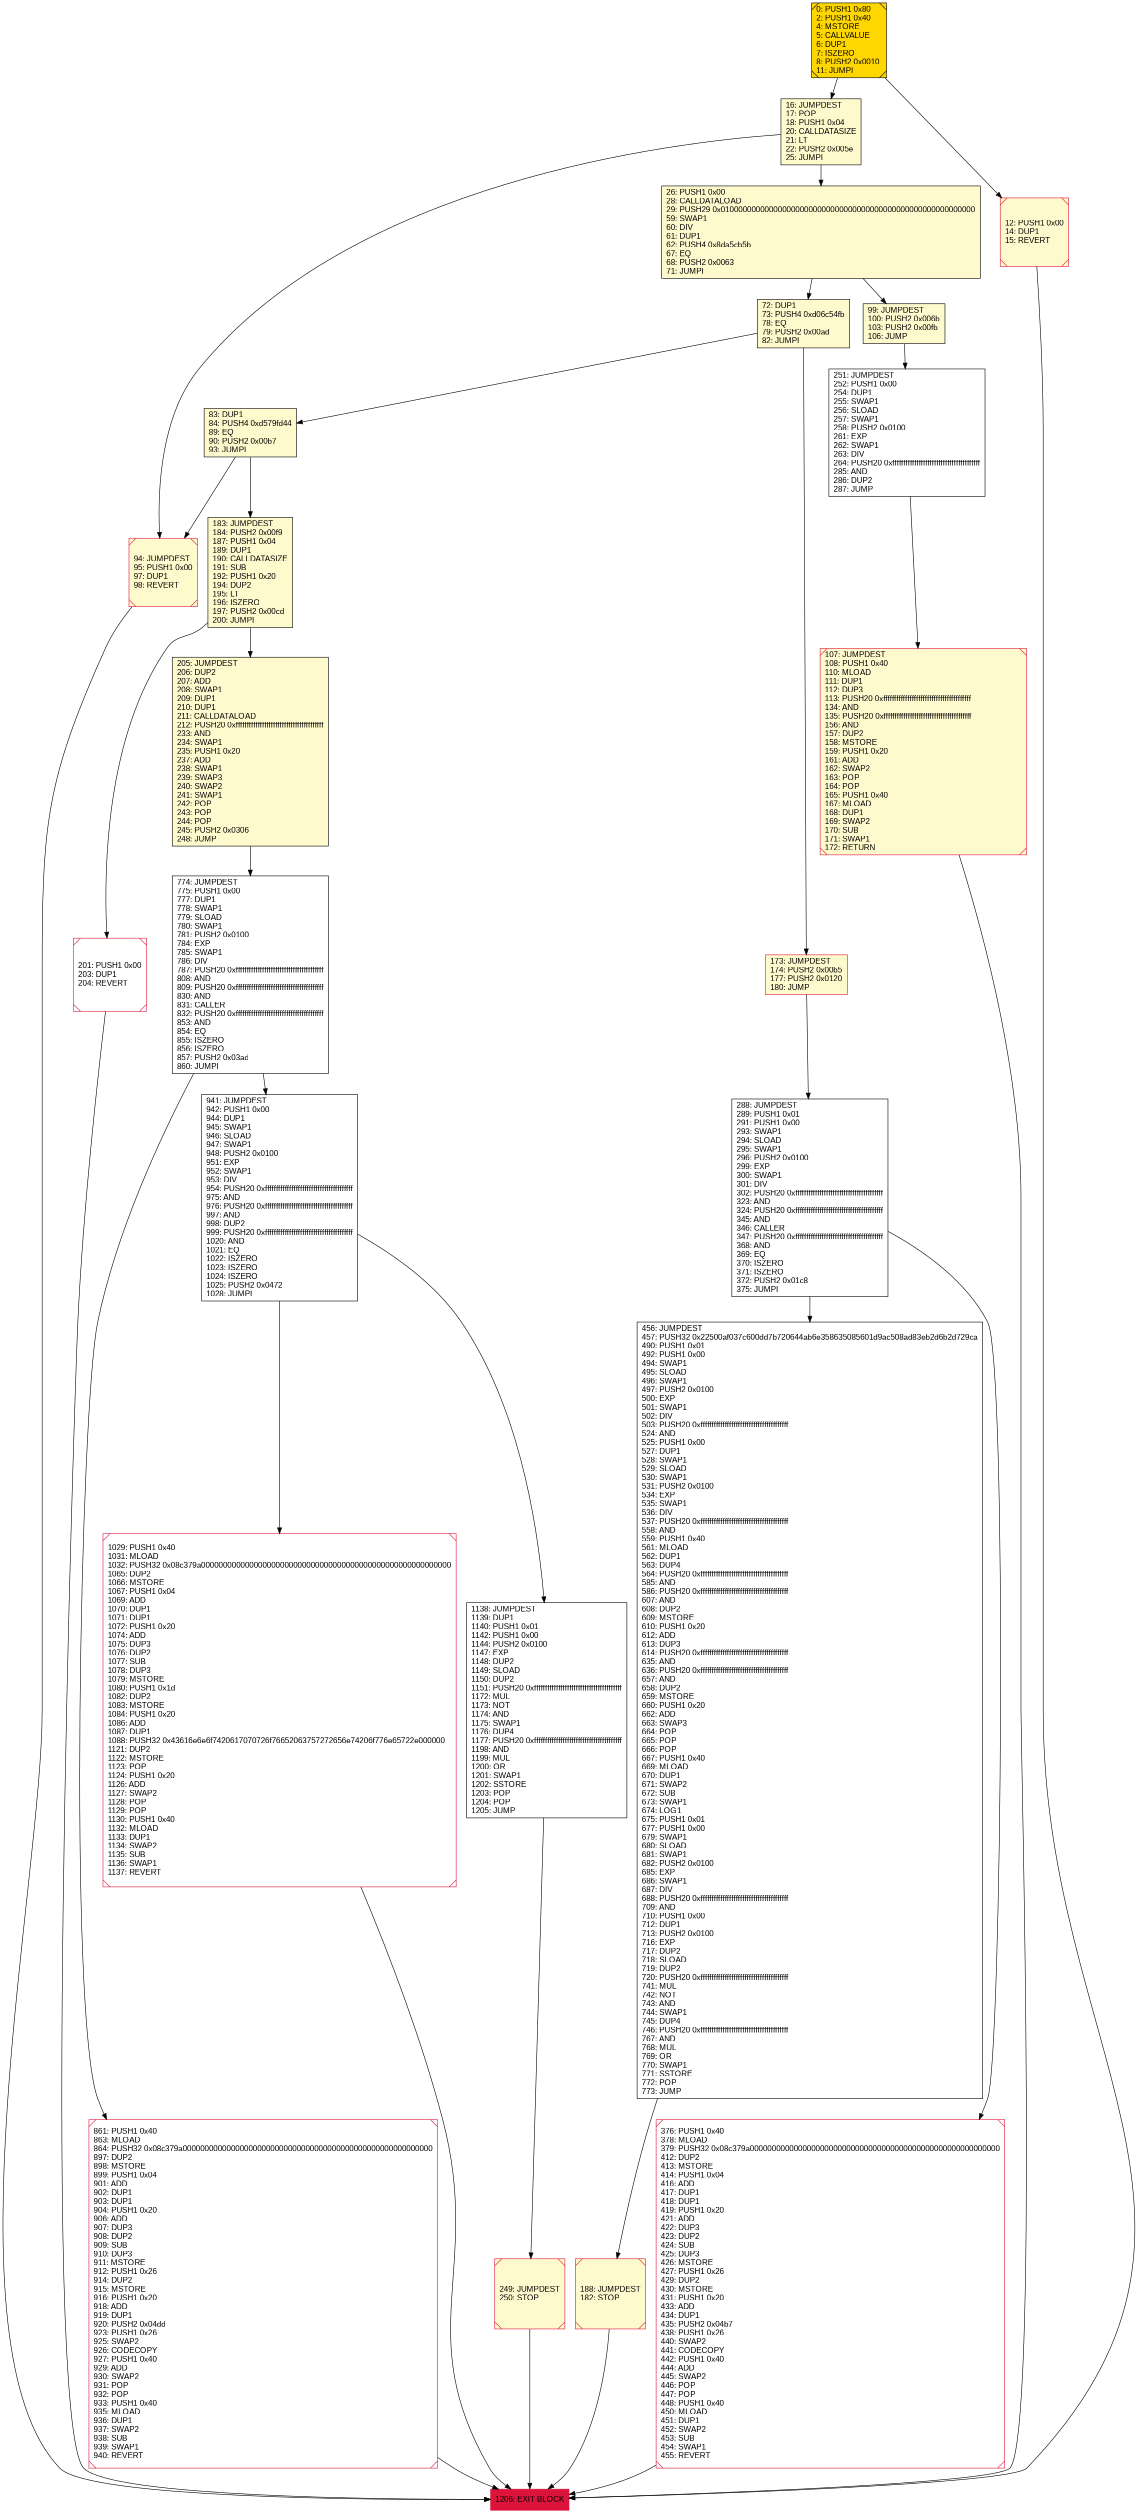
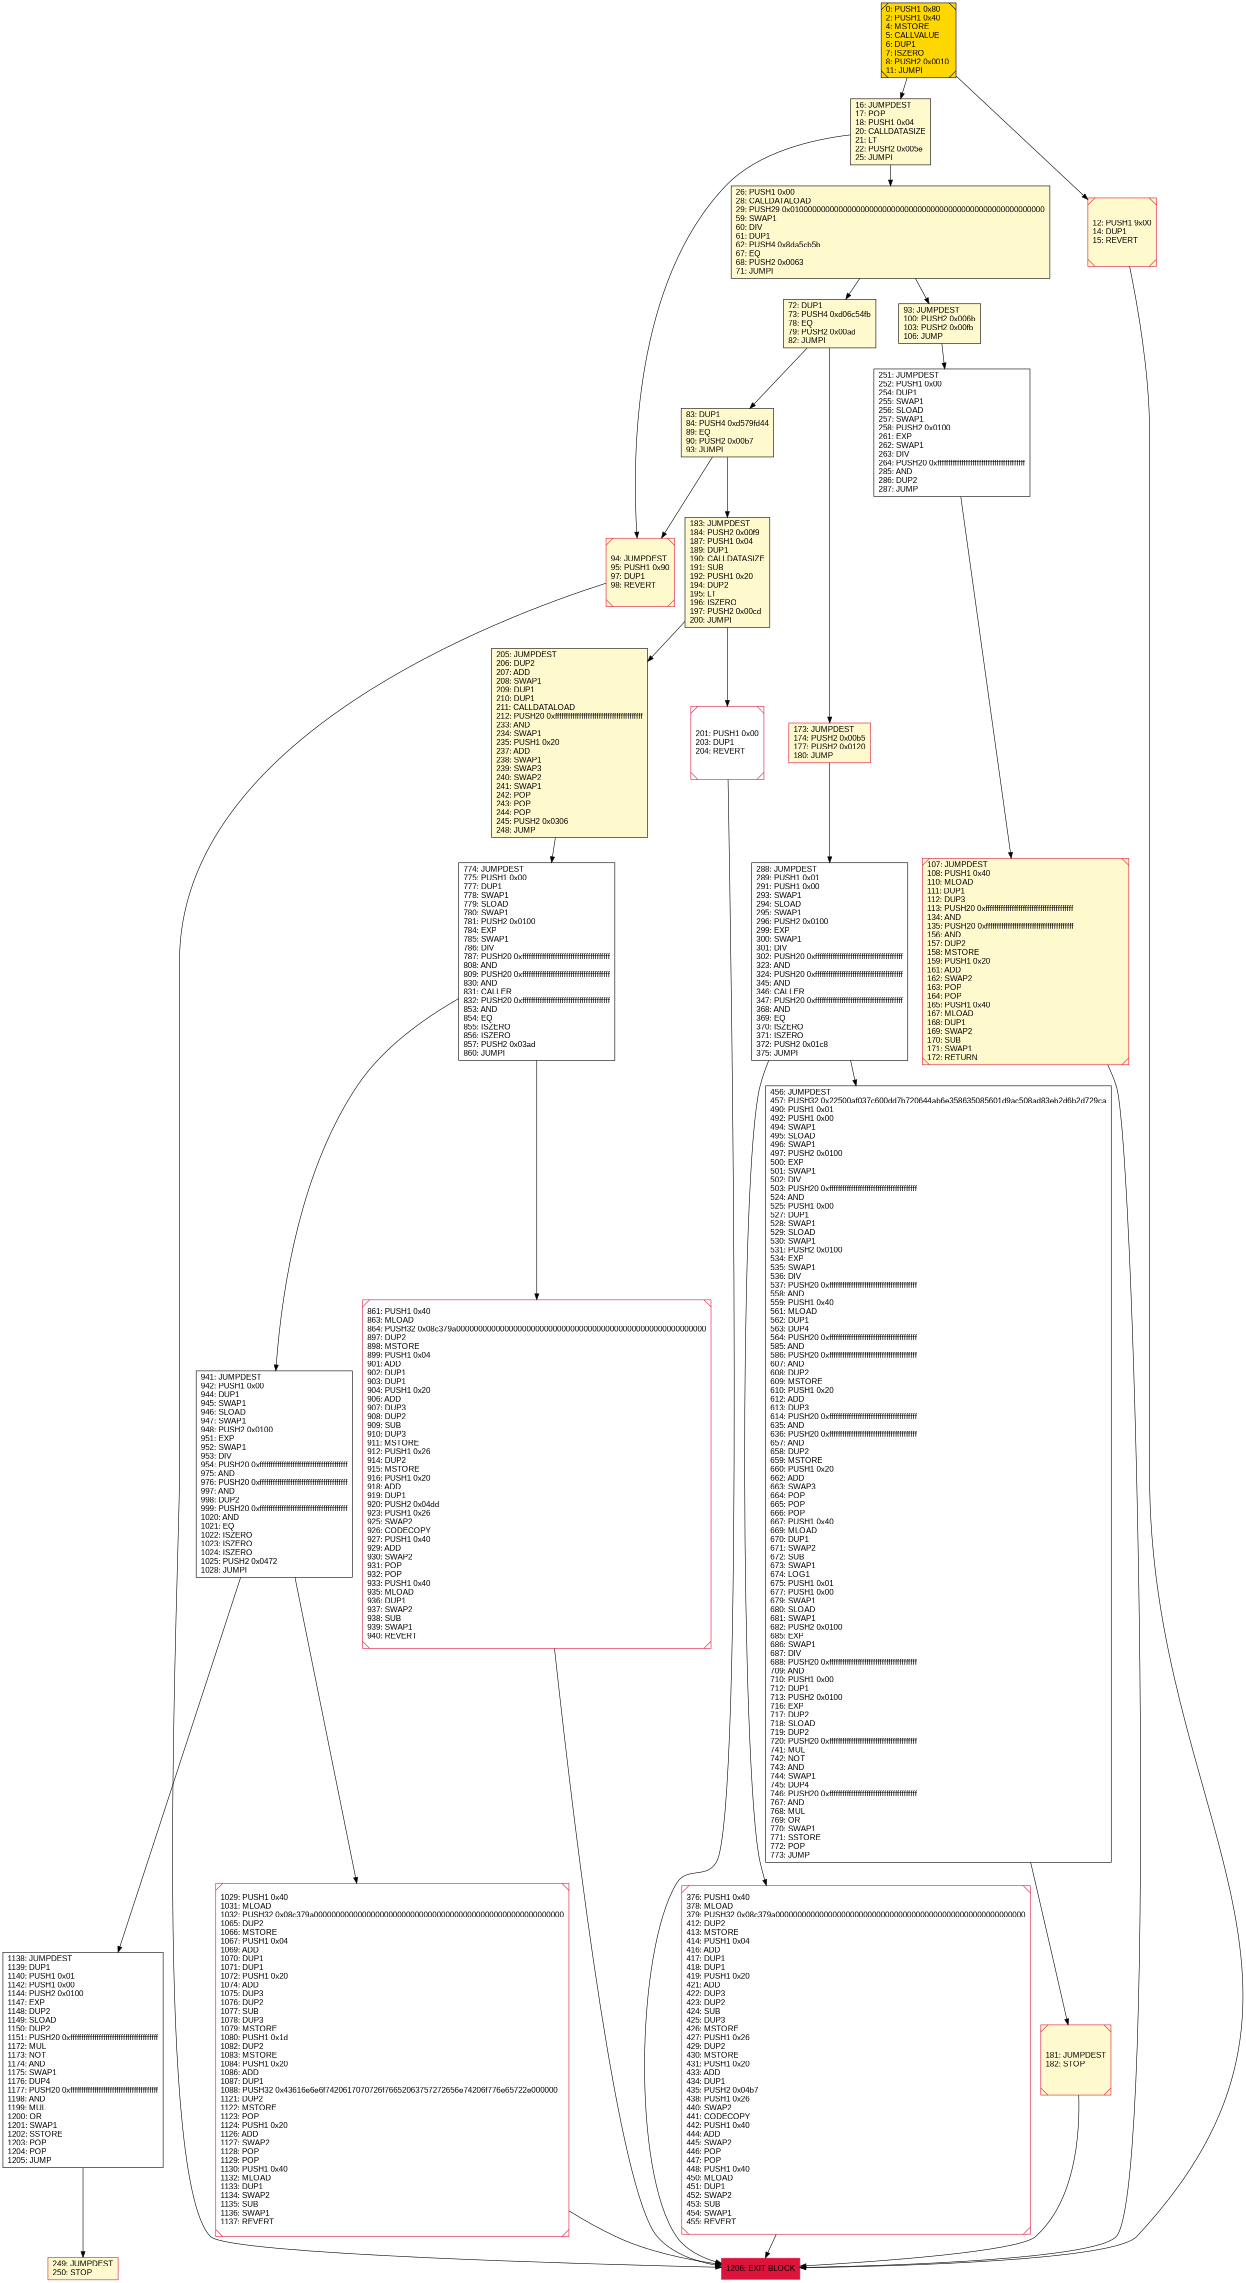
node "12: PUSH1 0x00 14: DUP1 15: REVERT": label "12: PUSH1 0x00 14: DUP1 15: REVERT" -> "12: PUSH1 9x00 14: DUP1 15: REVERT"
node "99: JUMPDEST 100: PUSH2 0x006b 103: PUSH2 0x00fb 106: JUMP": label "99: JUMPDEST 100: PUSH2 0x006b 103: PUSH2 0x00fb 106: JUMP" -> "93: JUMPDEST 100: PUSH2 0x006b 103: PUSH2 0x00fb 106: JUMP"
node "94: JUMPDEST 95: PUSH1 0x00 97: DUP1 98: REVERT": label "94: JUMPDEST 95: PUSH1 0x00 97: DUP1 98: REVERT" -> "94: JUMPDEST 95: PUSH1 0x90 97: DUP1 98: REVERT"
node "249: JUMPDEST 250: STOP": shape Msquare -> box
node "188: JUMPDEST 182: STOP": label "188: JUMPDEST 182: STOP" -> "181: JUMPDEST 182: STOP"
edge "249: JUMPDEST 250: STOP" -> "1206: EXIT BLOCK": removed
